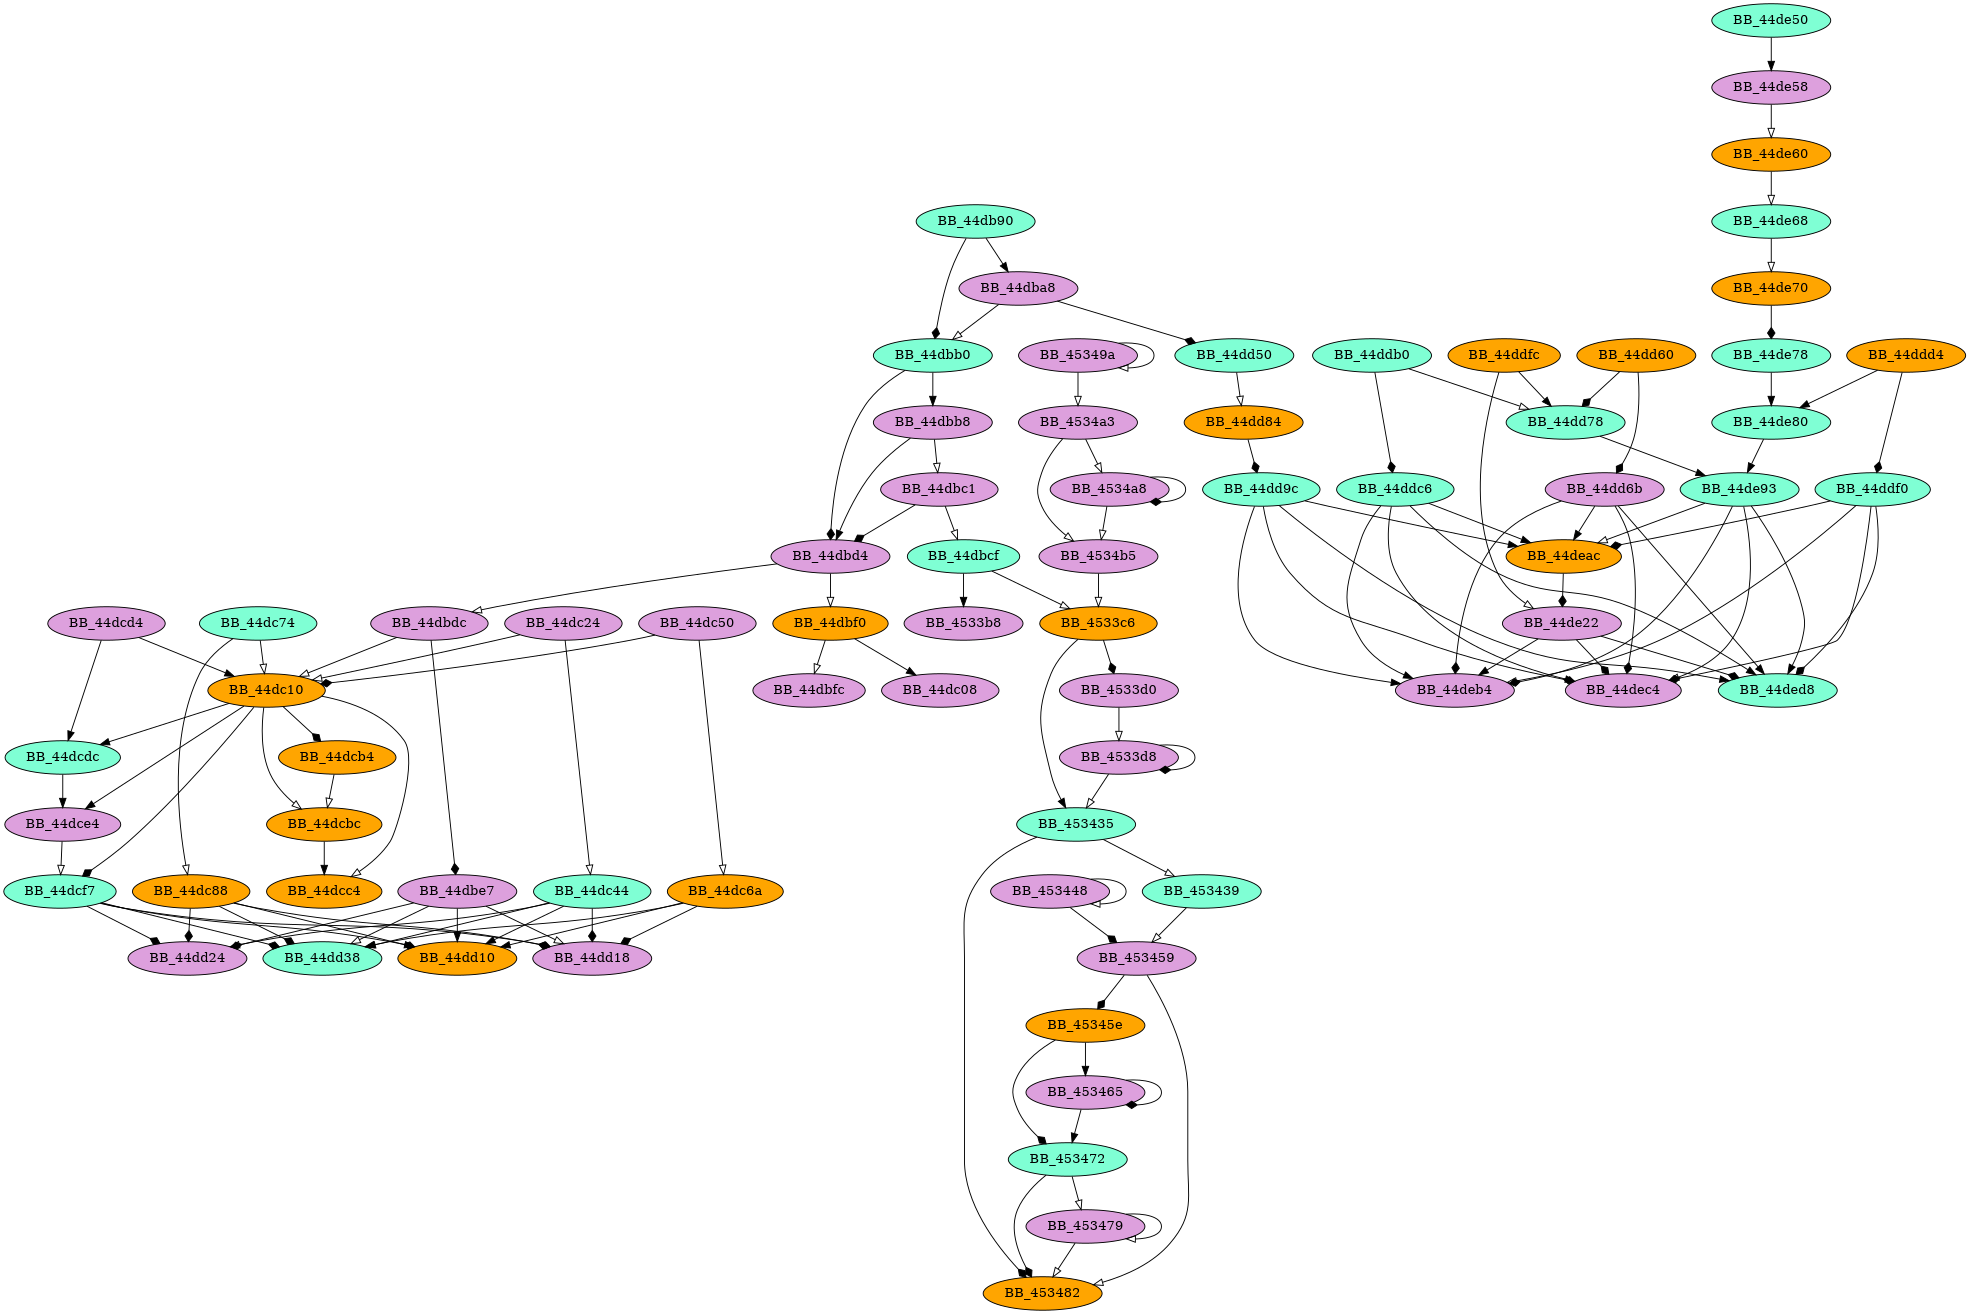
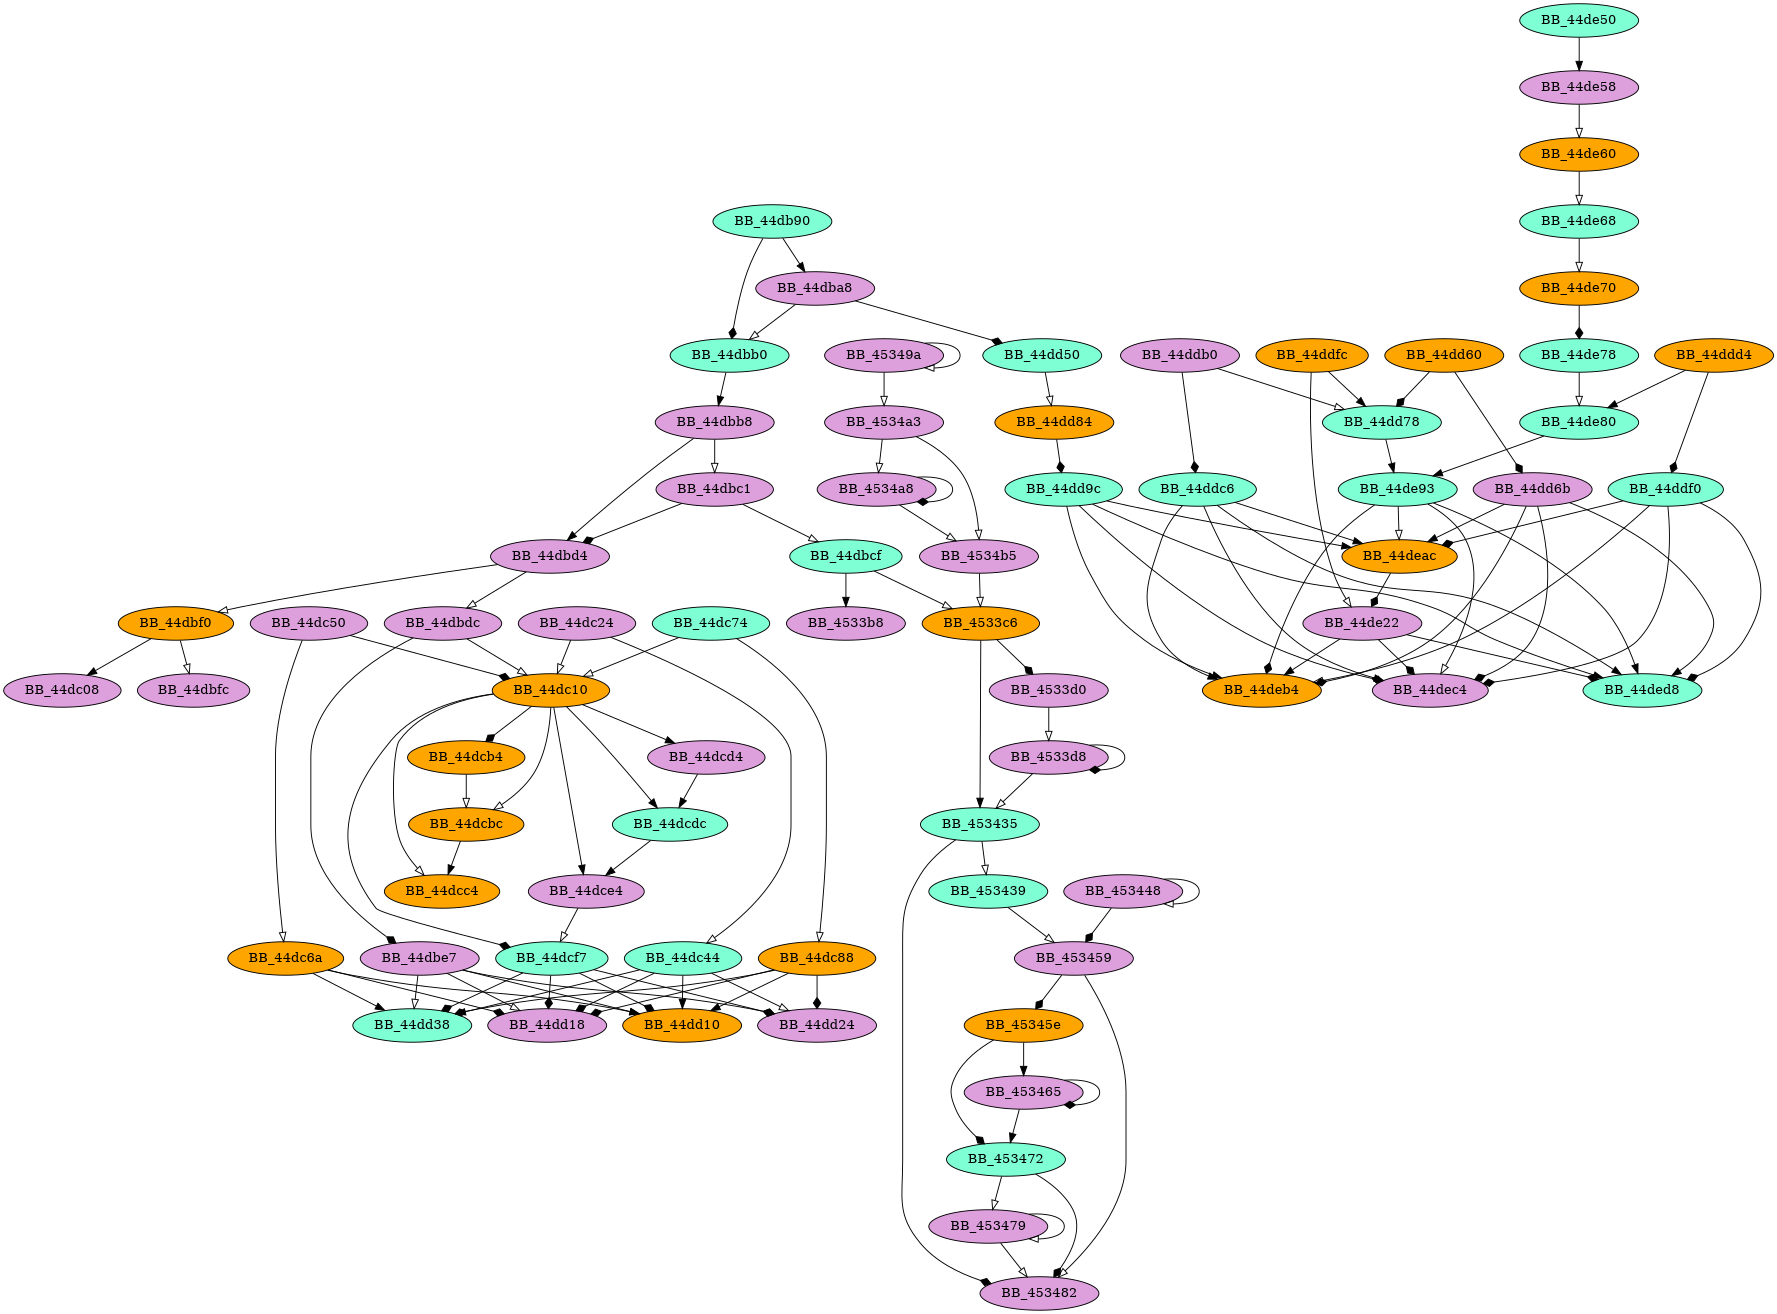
node "BB_44ddb0": fillcolor aquamarine -> plum
edge "BB_44de78" -> "BB_44de80": arrowhead normal -> onormal
edge "BB_44dbb0" -> "BB_44dbd4": removed
edge "BB_44dcd4" -> "BB_44dc10": reversed
node "BB_44deb4": fillcolor plum -> orange
node "BB_453482": fillcolor orange -> plum
